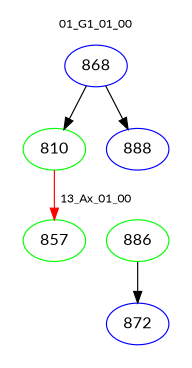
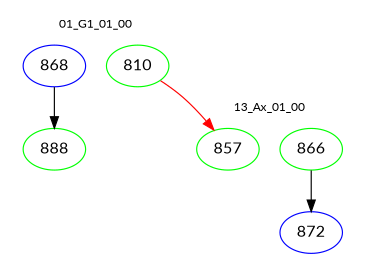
edge "868" -> "810": removed
node "888": color blue -> green
node "886": label "886" -> "866"
